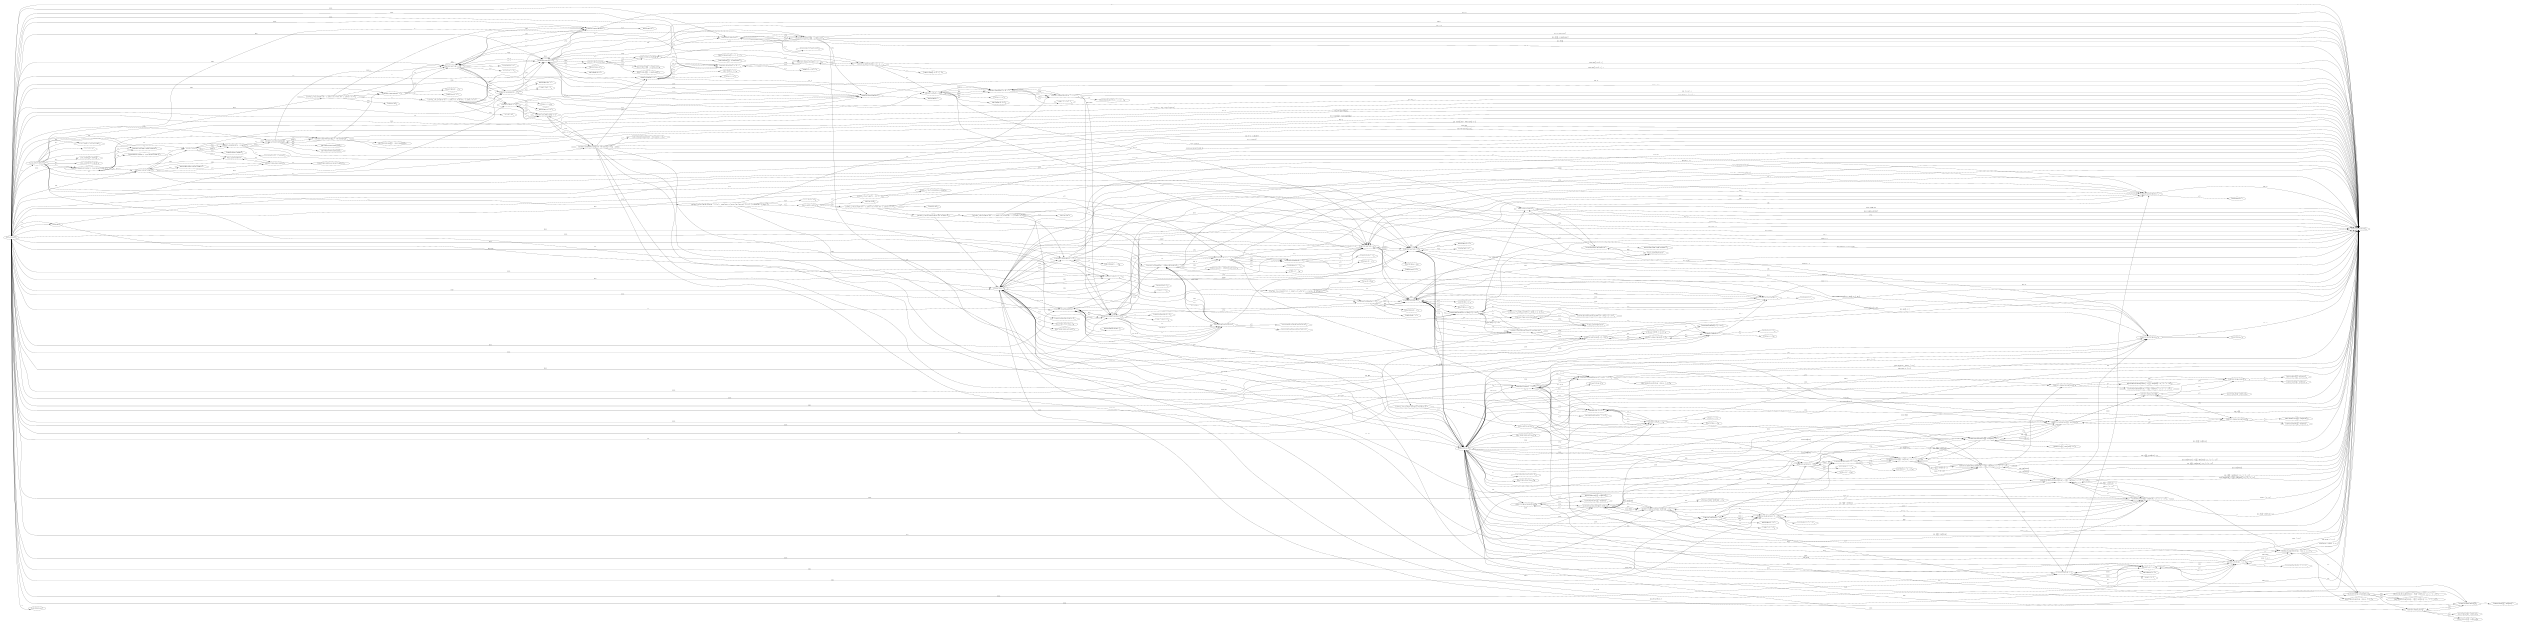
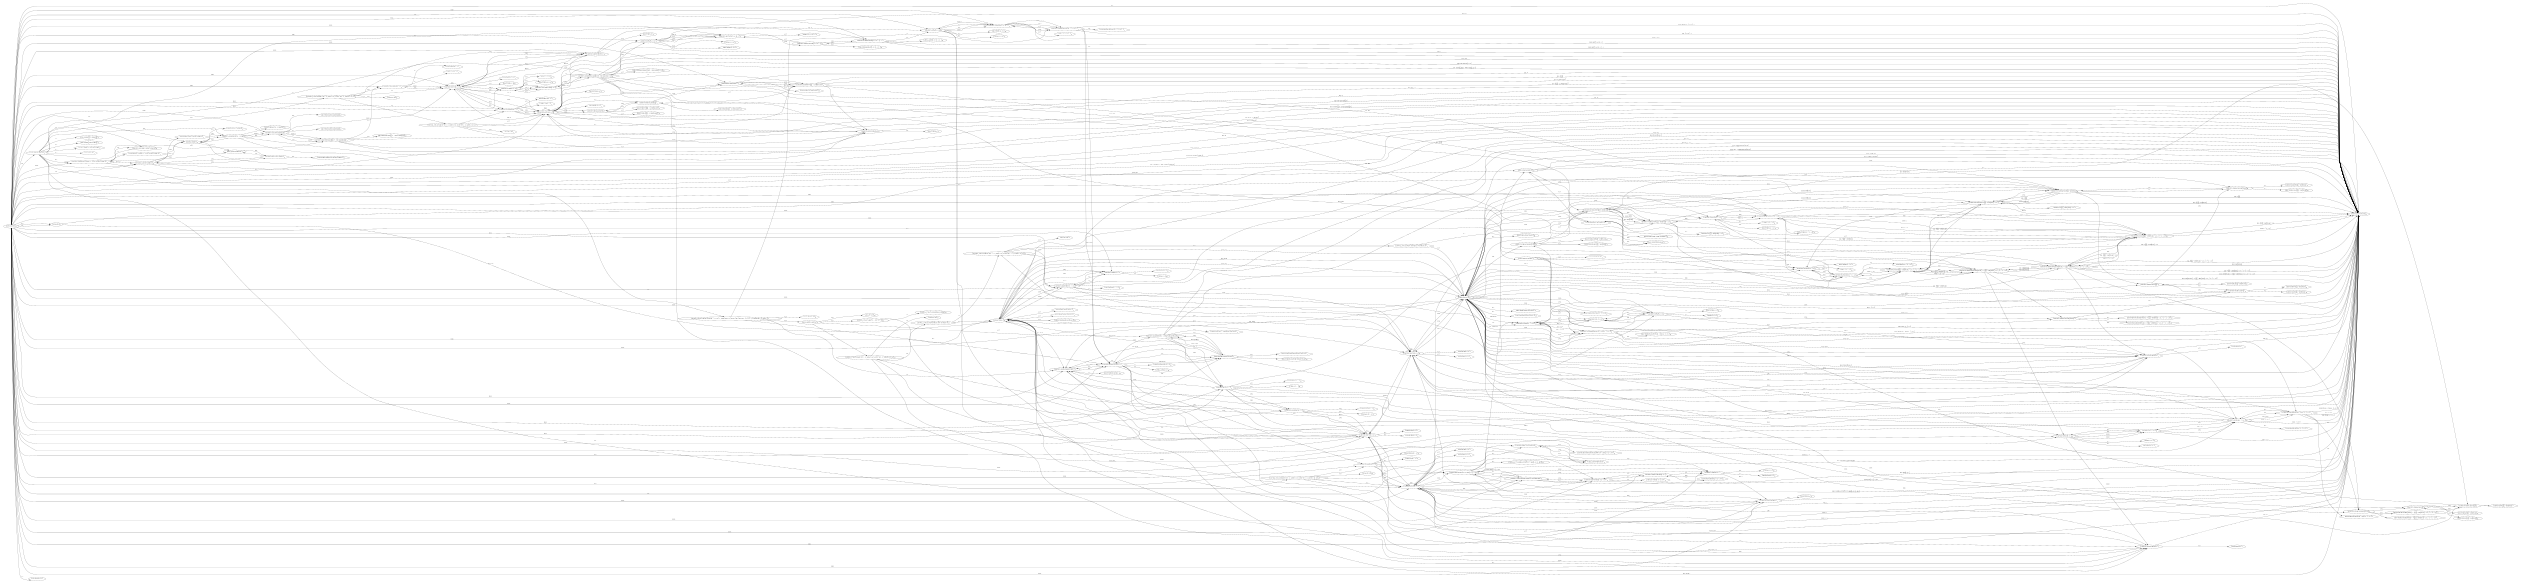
edge "(IDENTIFIER,best,best[(1 << N) - 1] = 1)" -> "(<operator>.indexAccess,best[(1 << N) - 1])": reversed
